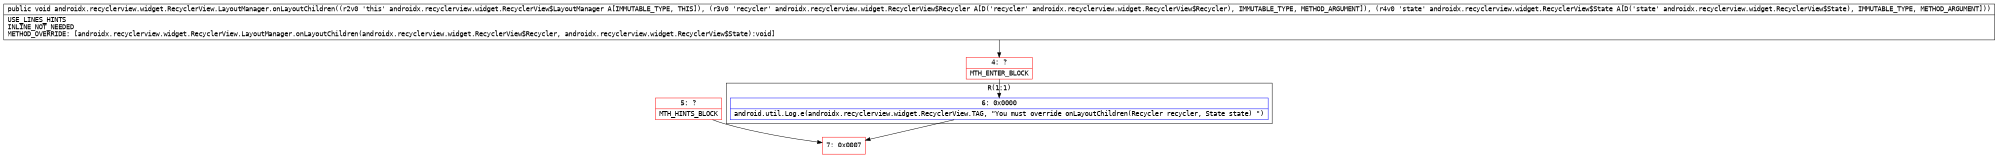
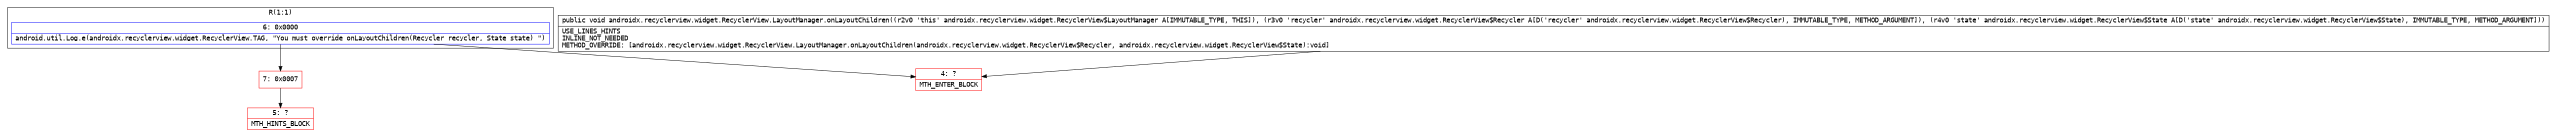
edge "4: ?" -> "6: 0x0000": reversed
edge "5: ?" -> "7: 0x0007": reversed
